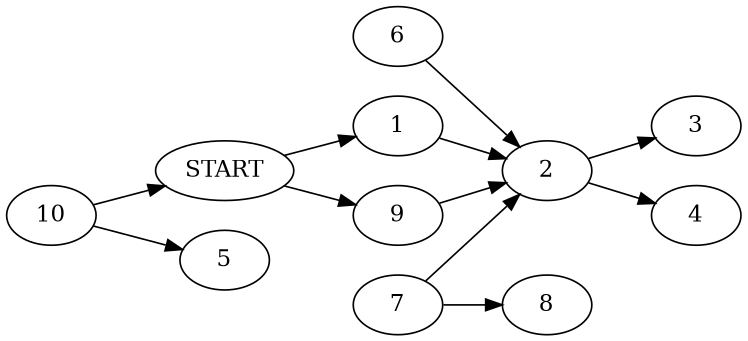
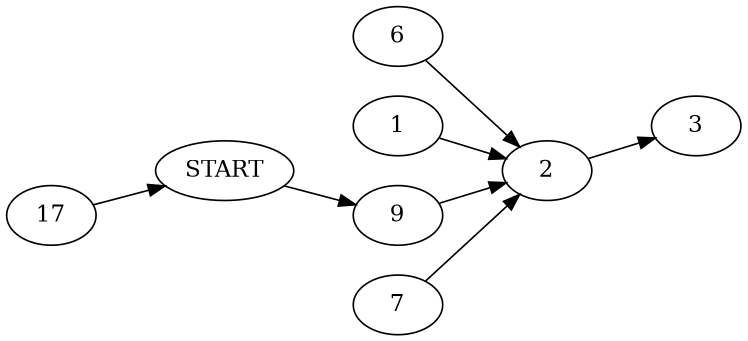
edge "START" -> "1": removed
node "10": label "10" -> "17"
node "4": removed
node "5": removed
node "8": removed
